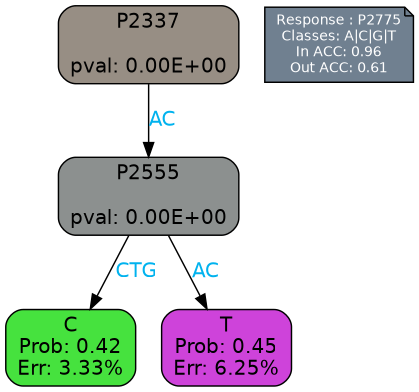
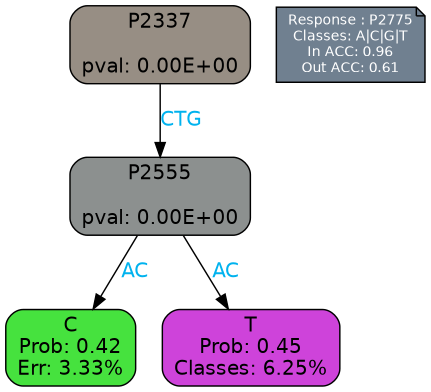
edge "P2337 pval: 0.00E+00" -> "P2555 pval: 0.00E+00": label "AC" -> "CTG"
edge "P2555 pval: 0.00E+00" -> "C Prob: 0.42 Err: 3.33%": label "CTG" -> "AC"
node "T Prob: 0.45 Err: 6.25%": label "T Prob: 0.45 Err: 6.25%" -> "T Prob: 0.45 Classes: 6.25%"
